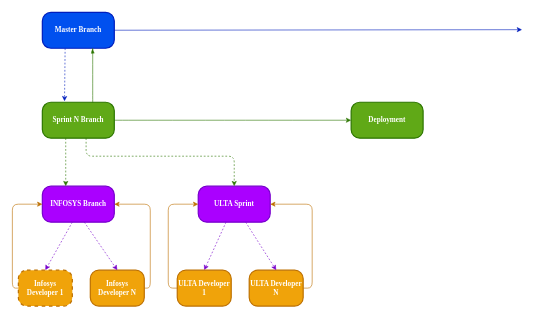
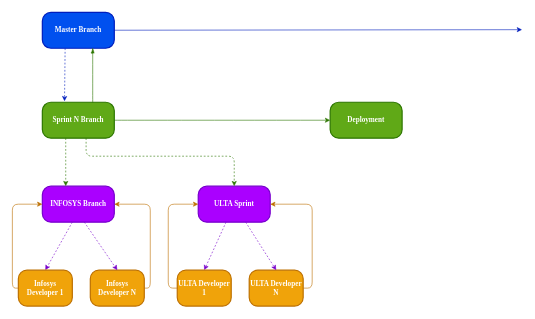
node "Deployment": moved (387, 120) -> (366, 120)
node "Infosys Developer 1": style dashed -> solid
